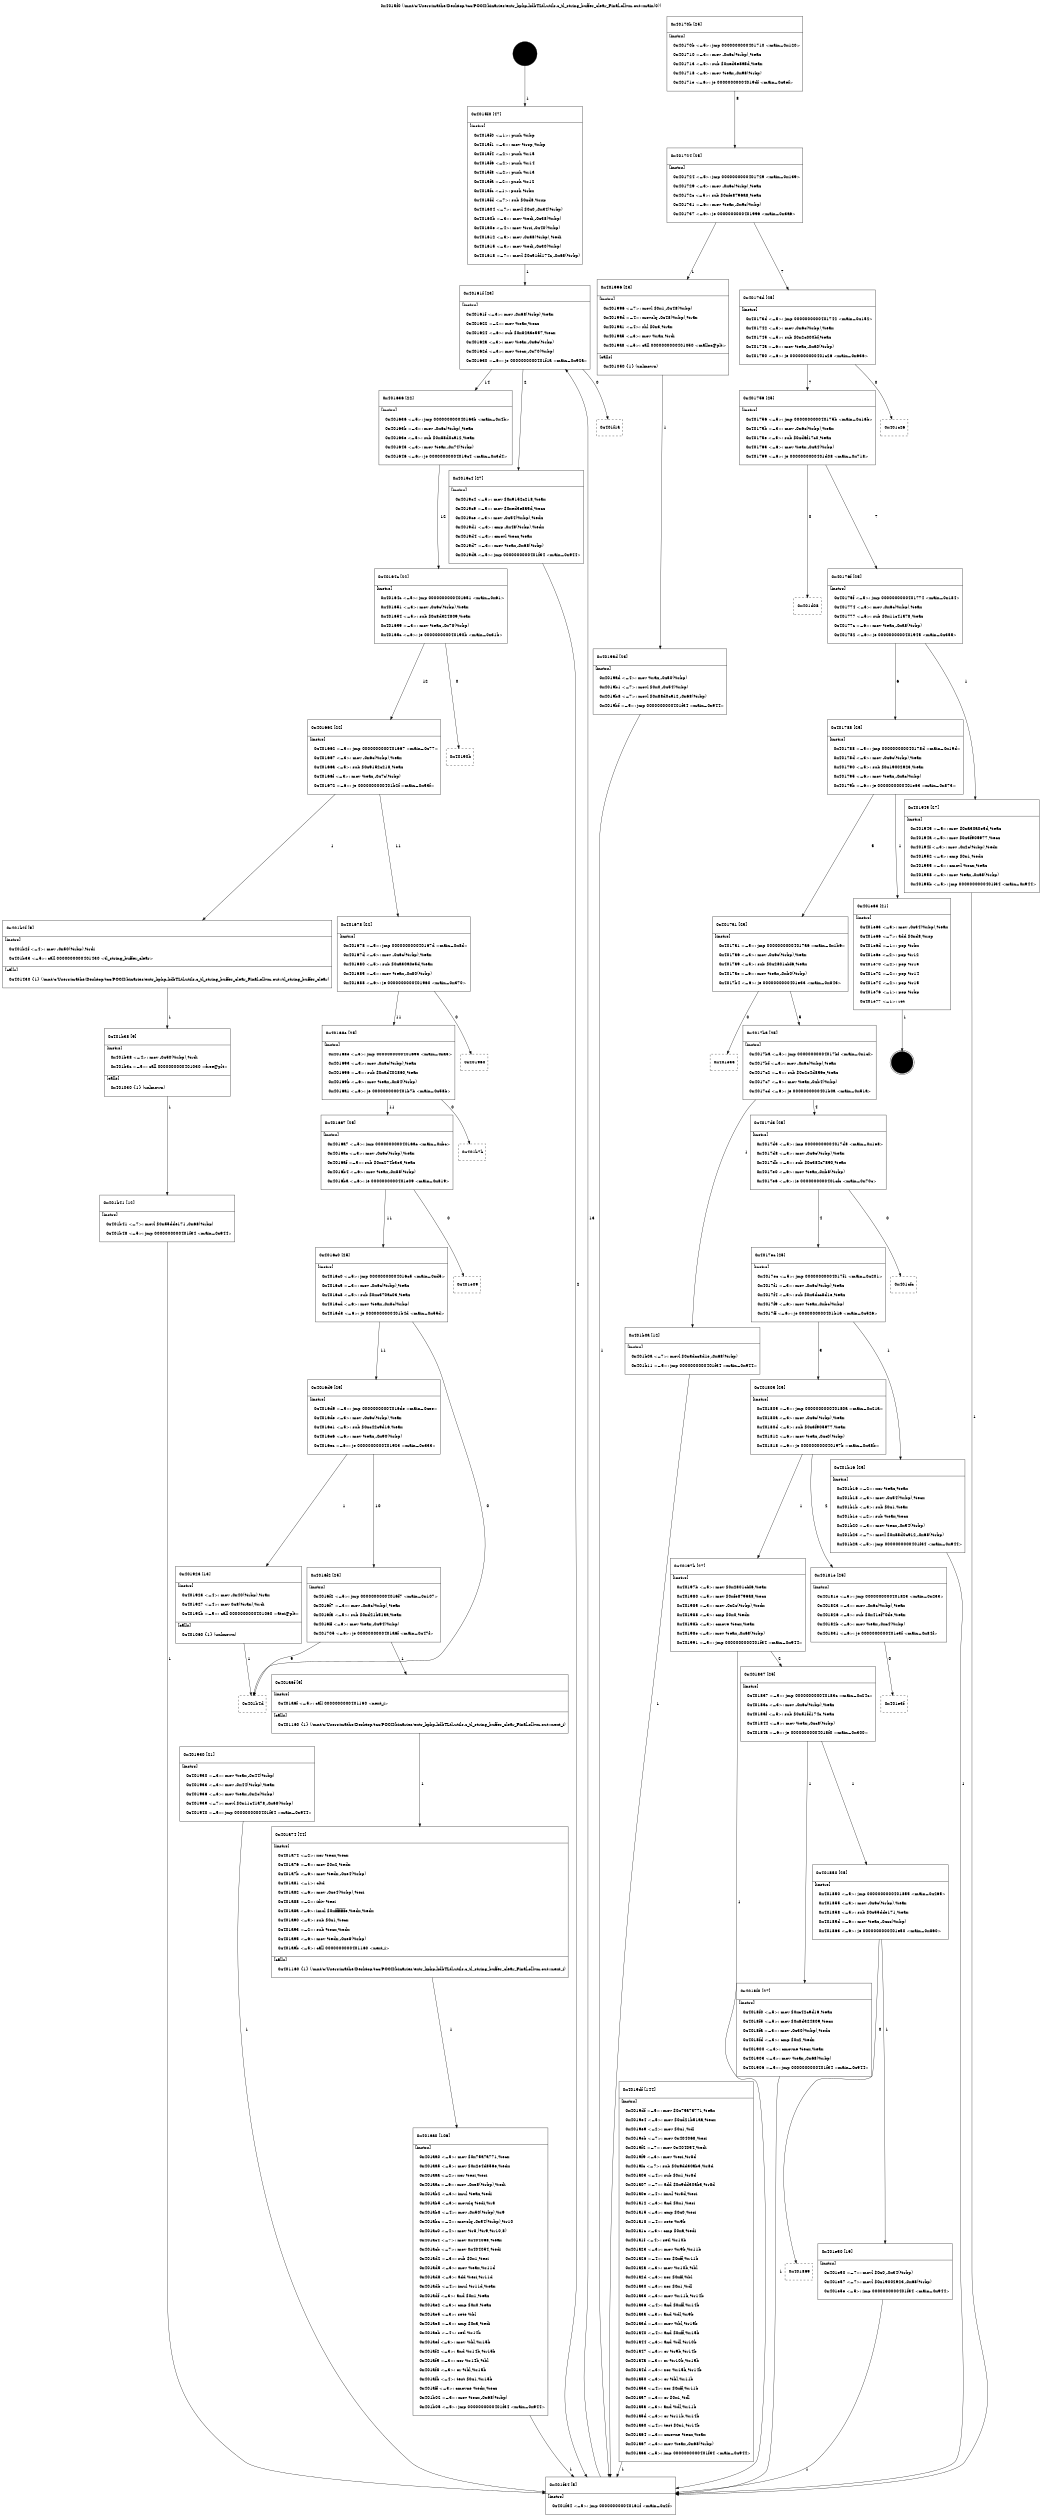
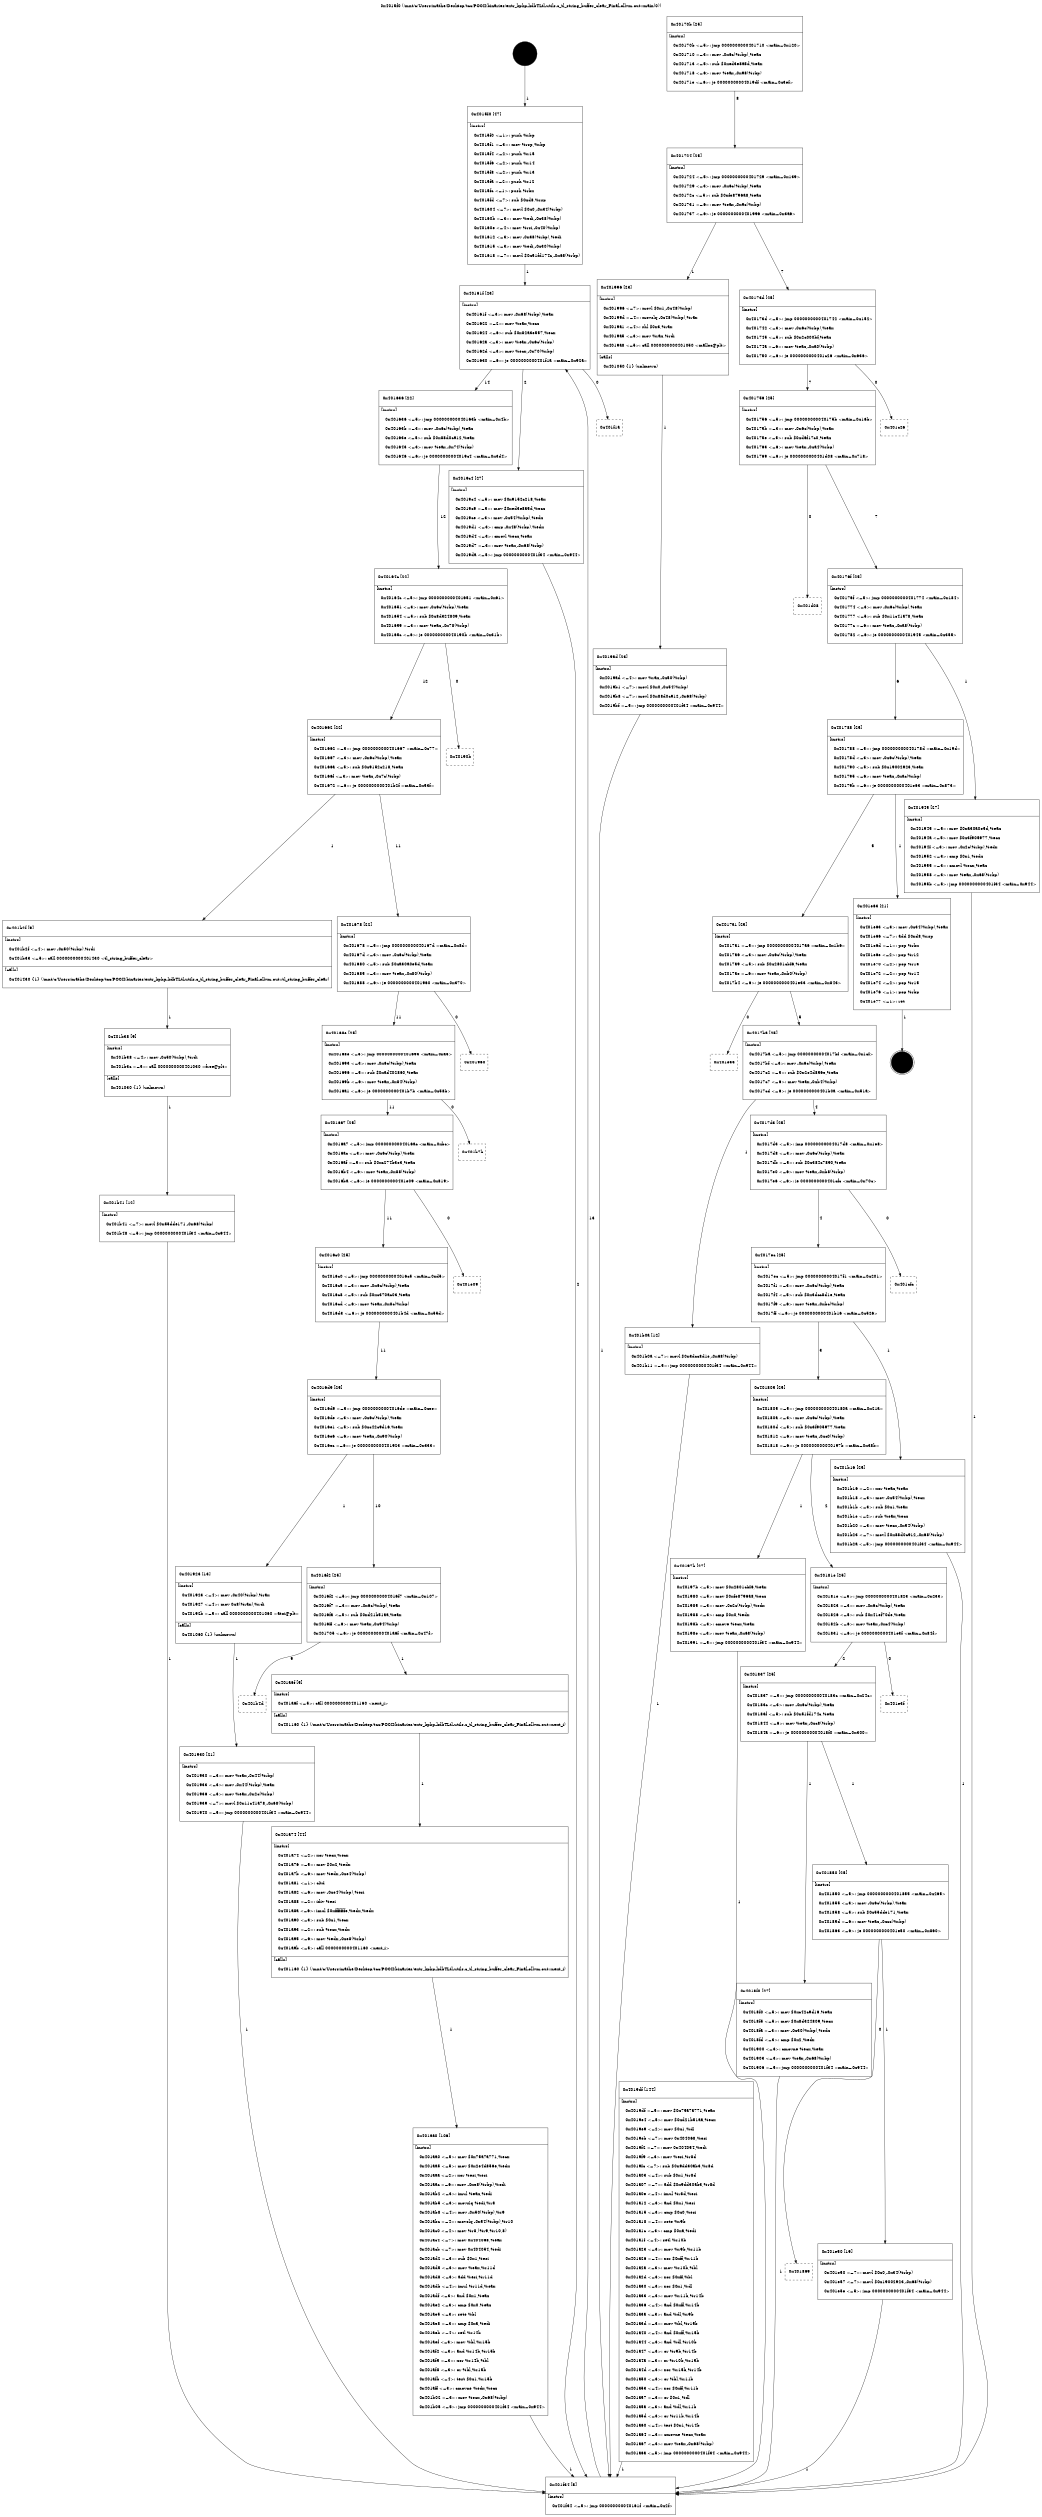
edge "0x4016c0 [25]" -> "0x401b4d": removed, label "0"
edge "0x40197b [27]" -> "0x401837 [25]": now "0x40181e [25]" -> "0x401837 [25]"
edge "0x401923 [13]" -> "0x401b4d": now "0x401923 [13]" -> "0x401930 [21]"
